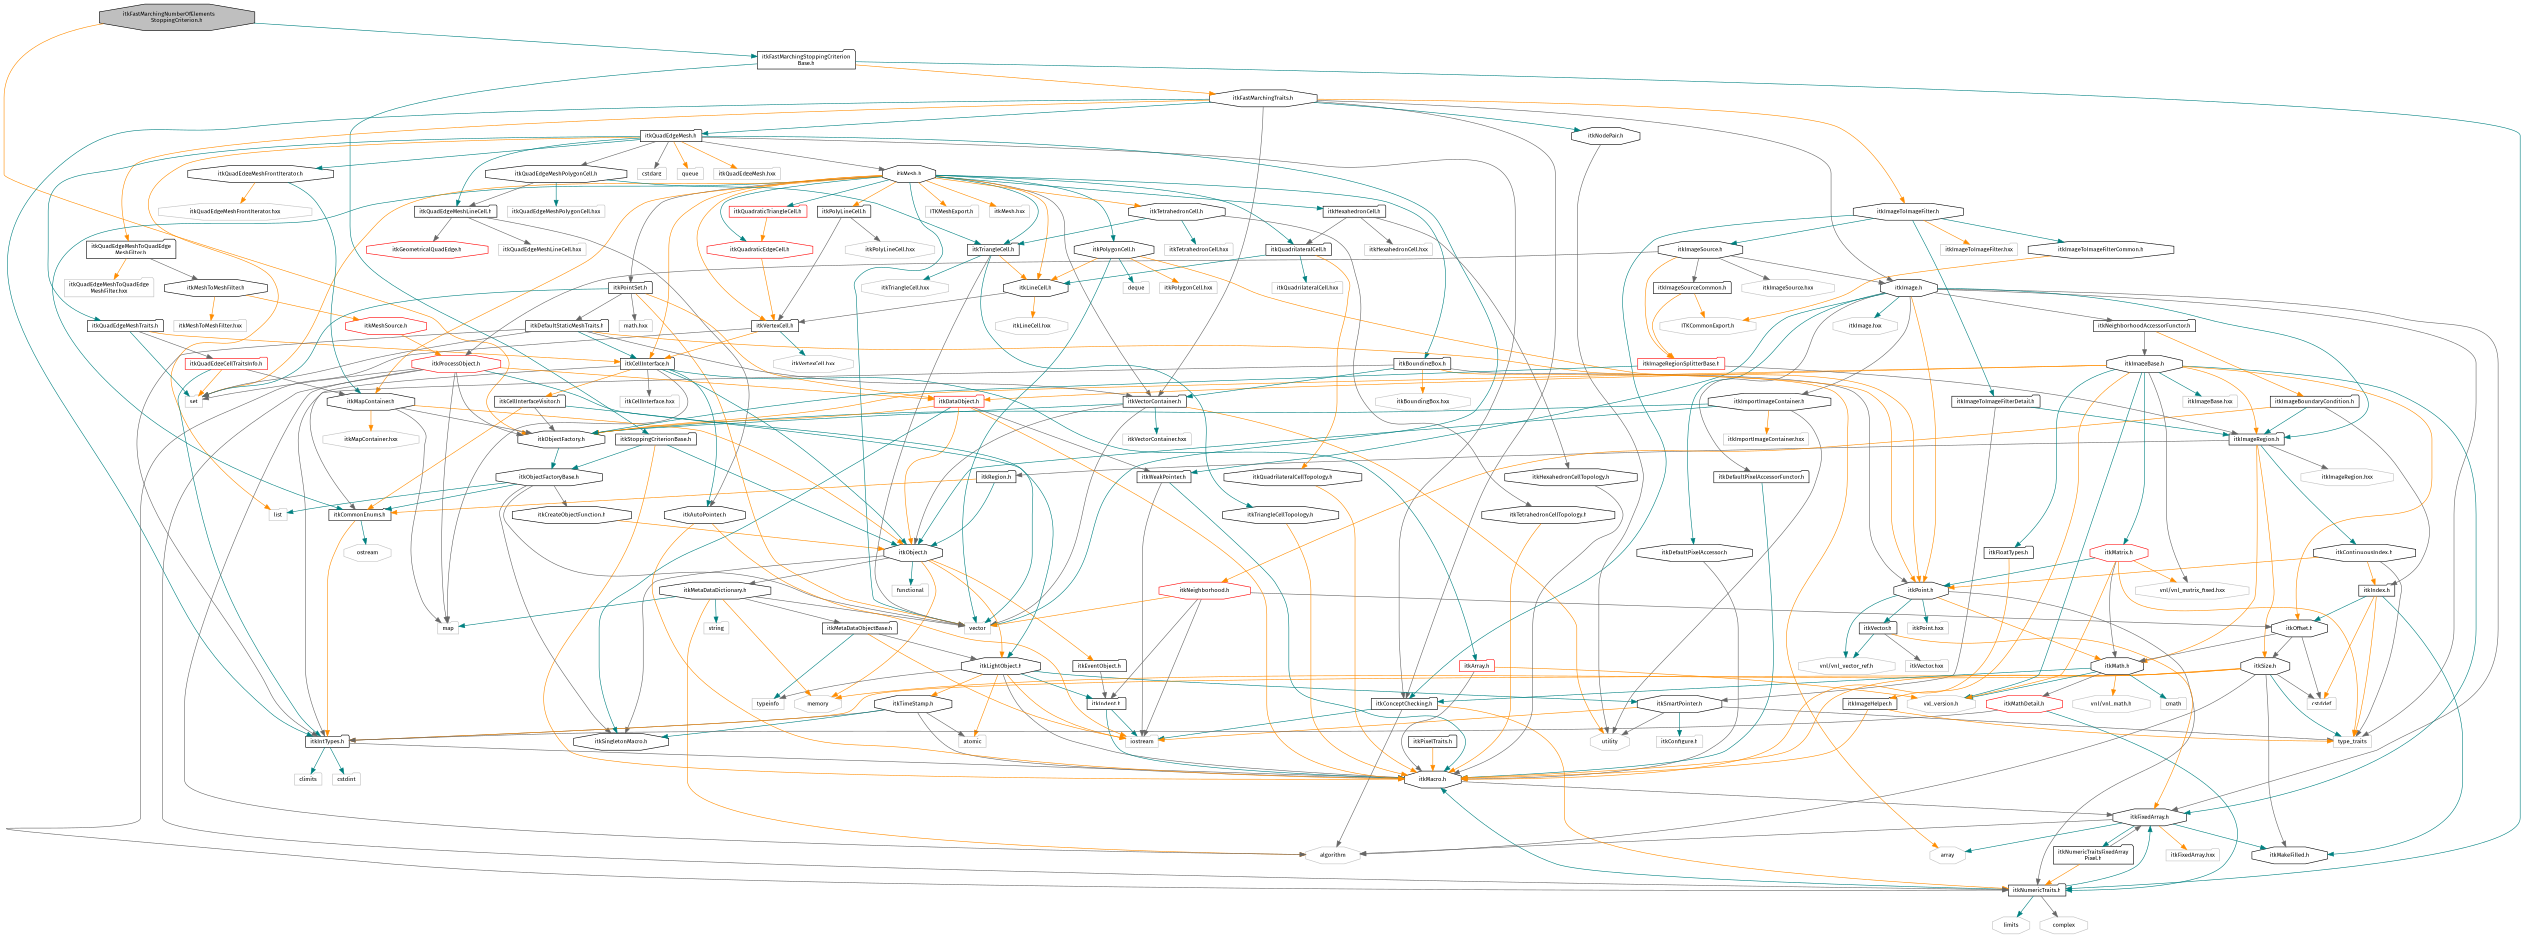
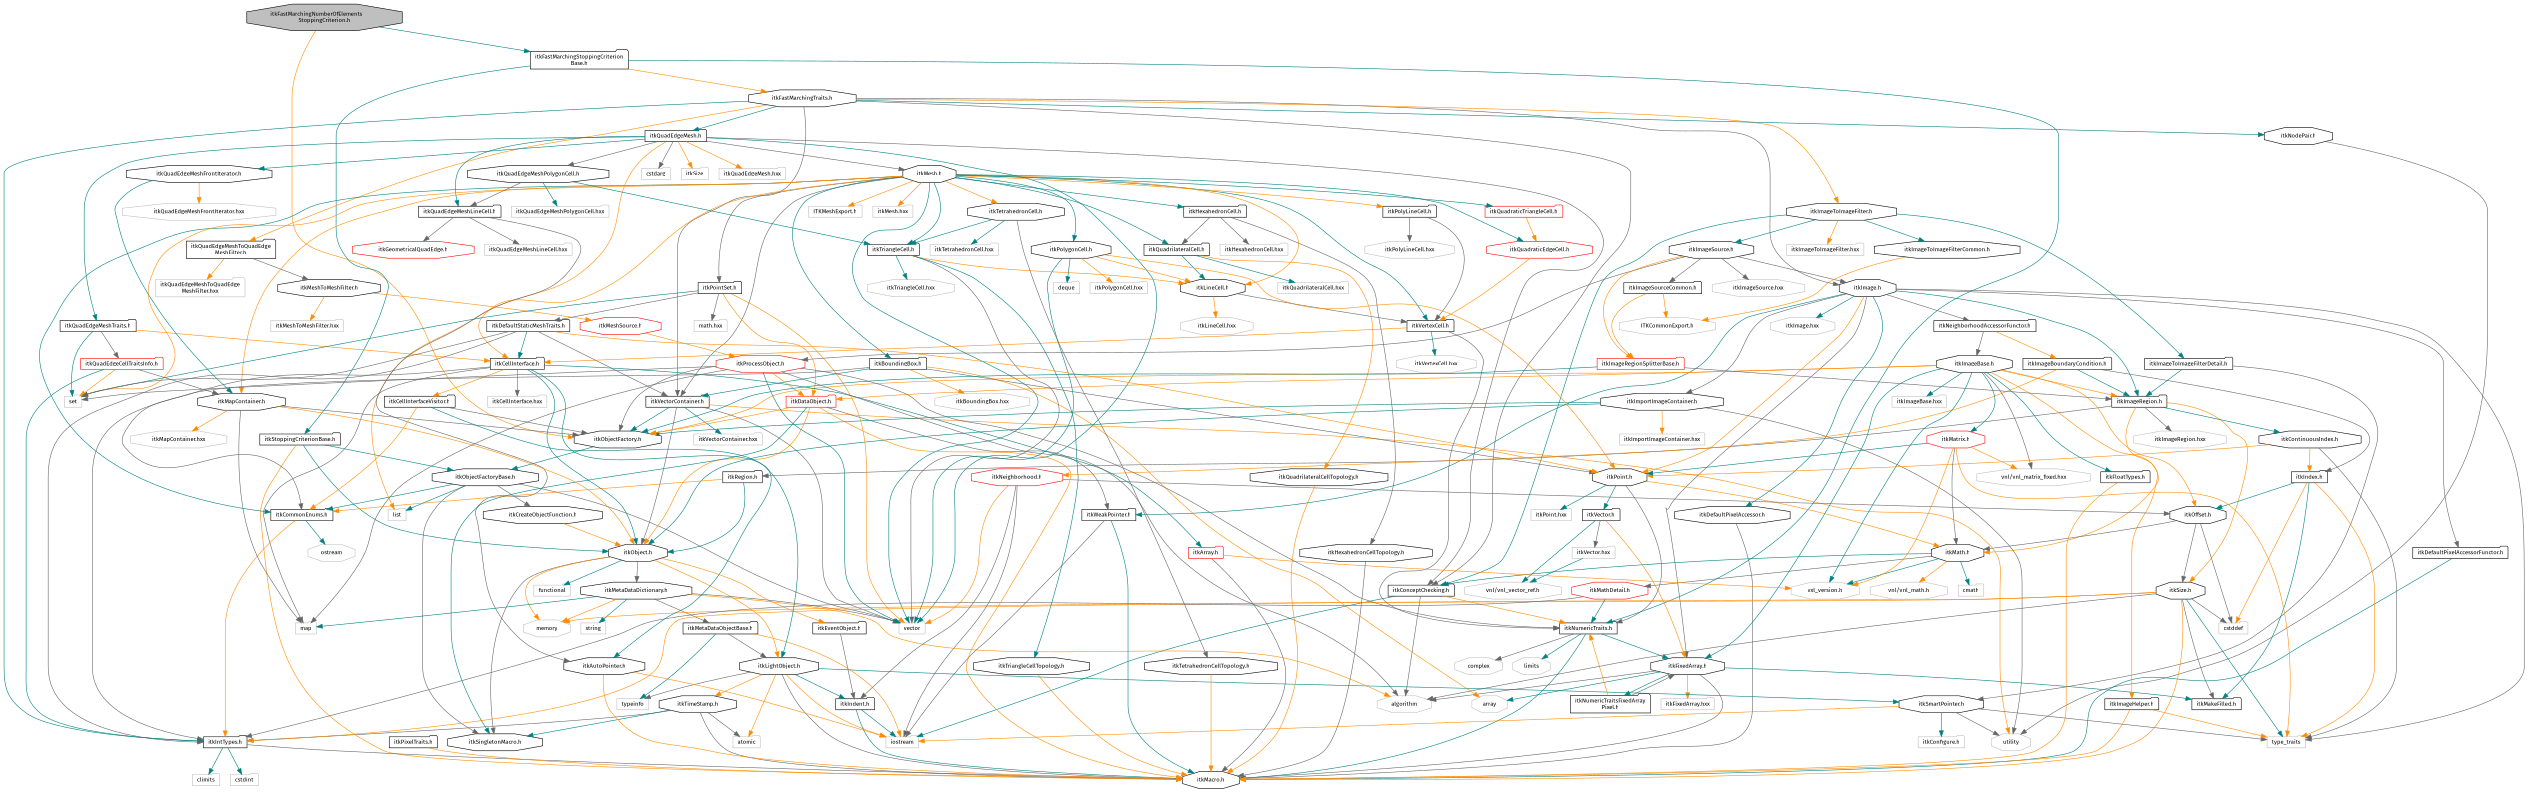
node "queue": label "queue" -> "itkSize"
edge "itkMesh.h" -> "itkVertexCell.h": color darkorange -> teal
edge "itkPoint.h" -> "vnl/vnl_vector_ref.h": now "itkVector.hxx" -> "vnl/vnl_vector_ref.h"
edge "itkMacro.h" -> "itkFixedArray.h": reversed
node "itkMakeFilled.h": shape octagon -> folder
